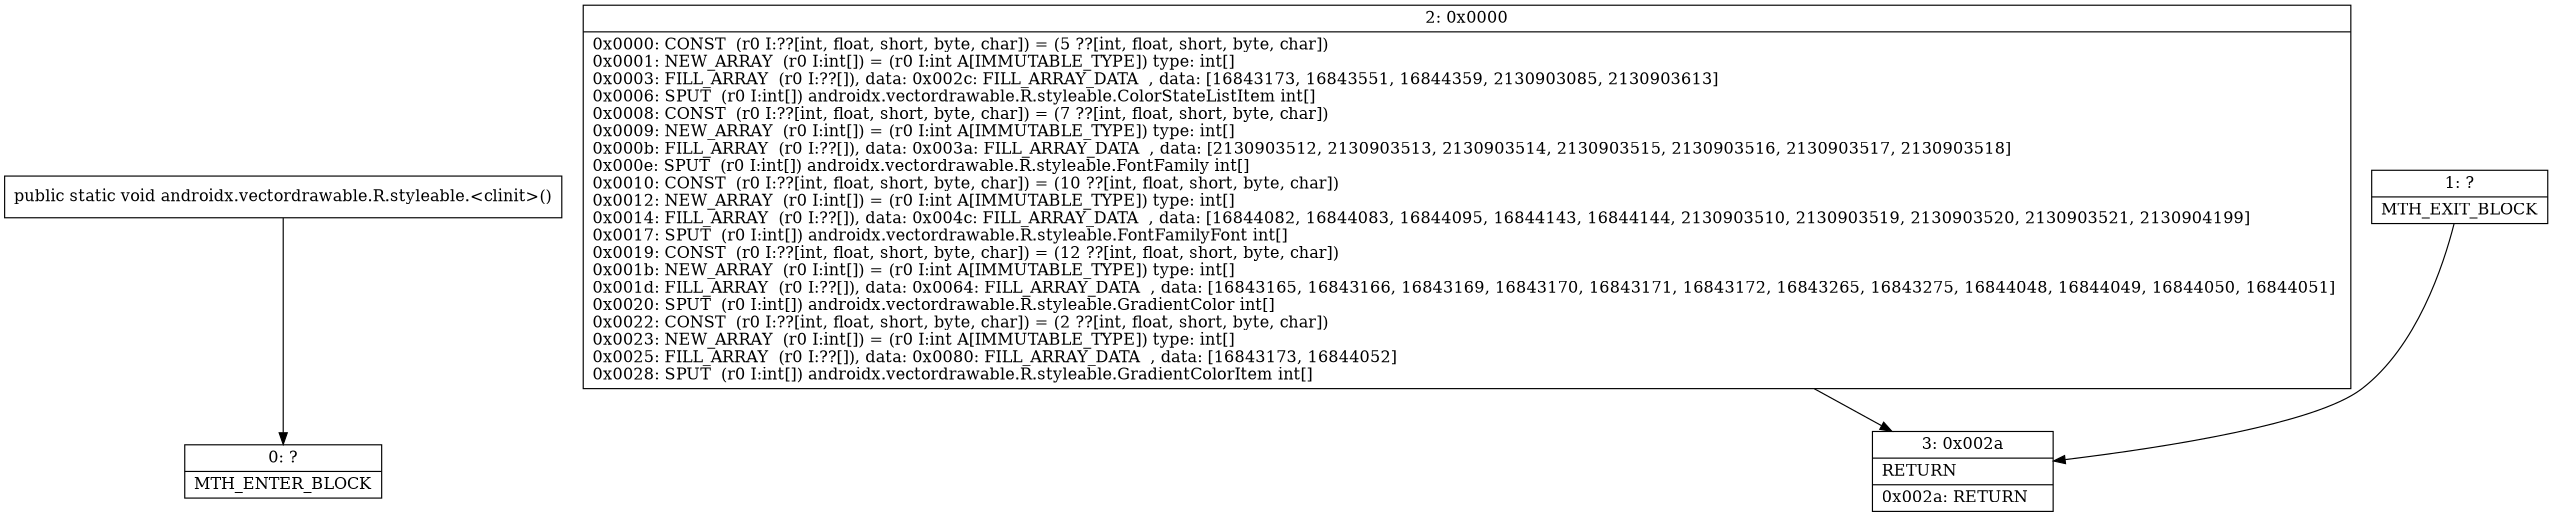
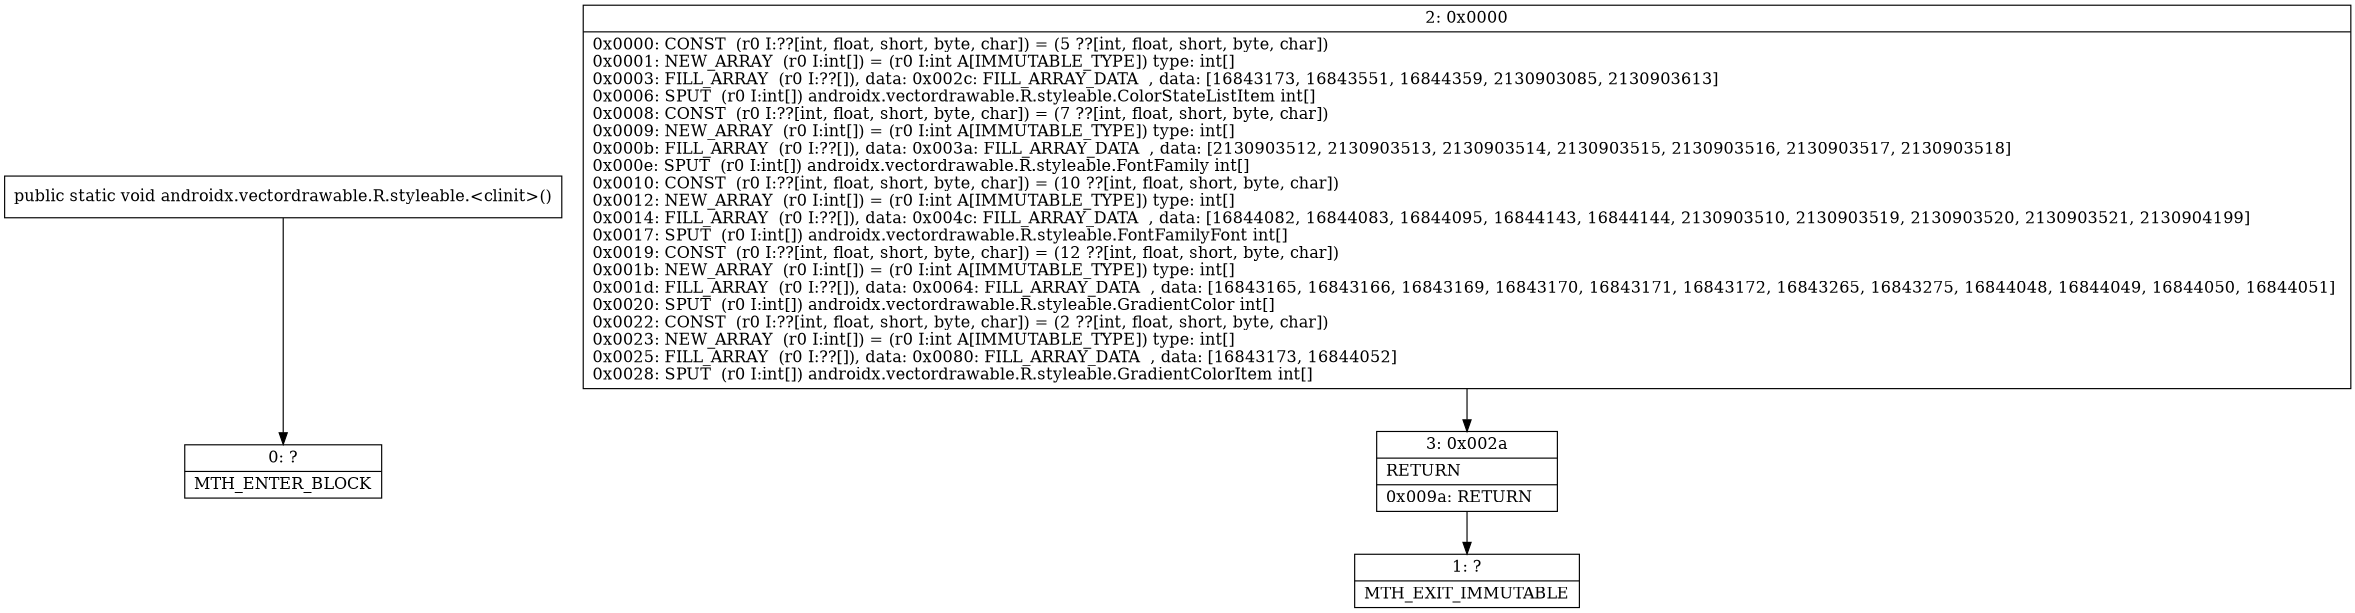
node "1: ?": text "MTH_EXIT_BLOCK" -> "MTH_EXIT_IMMUTABLE"
edge "1: ?" -> "3: 0x002a": reversed
node "3: 0x002a": text "0x002a: RETURN" -> "0x009a: RETURN"
